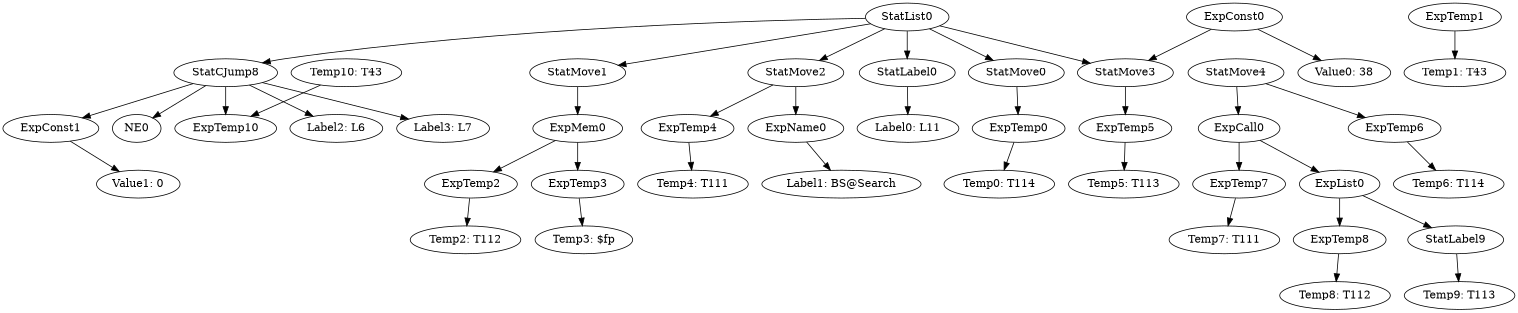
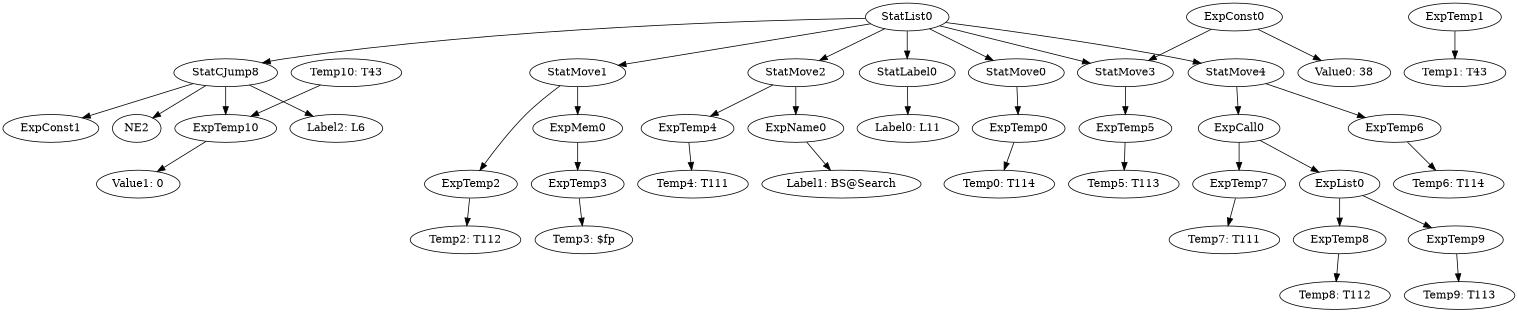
edge "StatList0" -> "StatMove4": added
node "NE0": label "NE0" -> "NE2"
node "Label3: L7": removed
edge "ExpConst1" -> "Value1: 0": now "ExpTemp10" -> "Value1: 0"
edge "ExpMem0" -> "ExpTemp2": now "StatMove1" -> "ExpTemp2"
node "StatLabel9": label "StatLabel9" -> "ExpTemp9"
